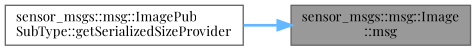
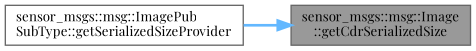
node "sensor_msgs::msg::Image ::msg": label "sensor_msgs::msg::Image ::msg" -> "sensor_msgs::msg::Image ::getCdrSerializedSize"
